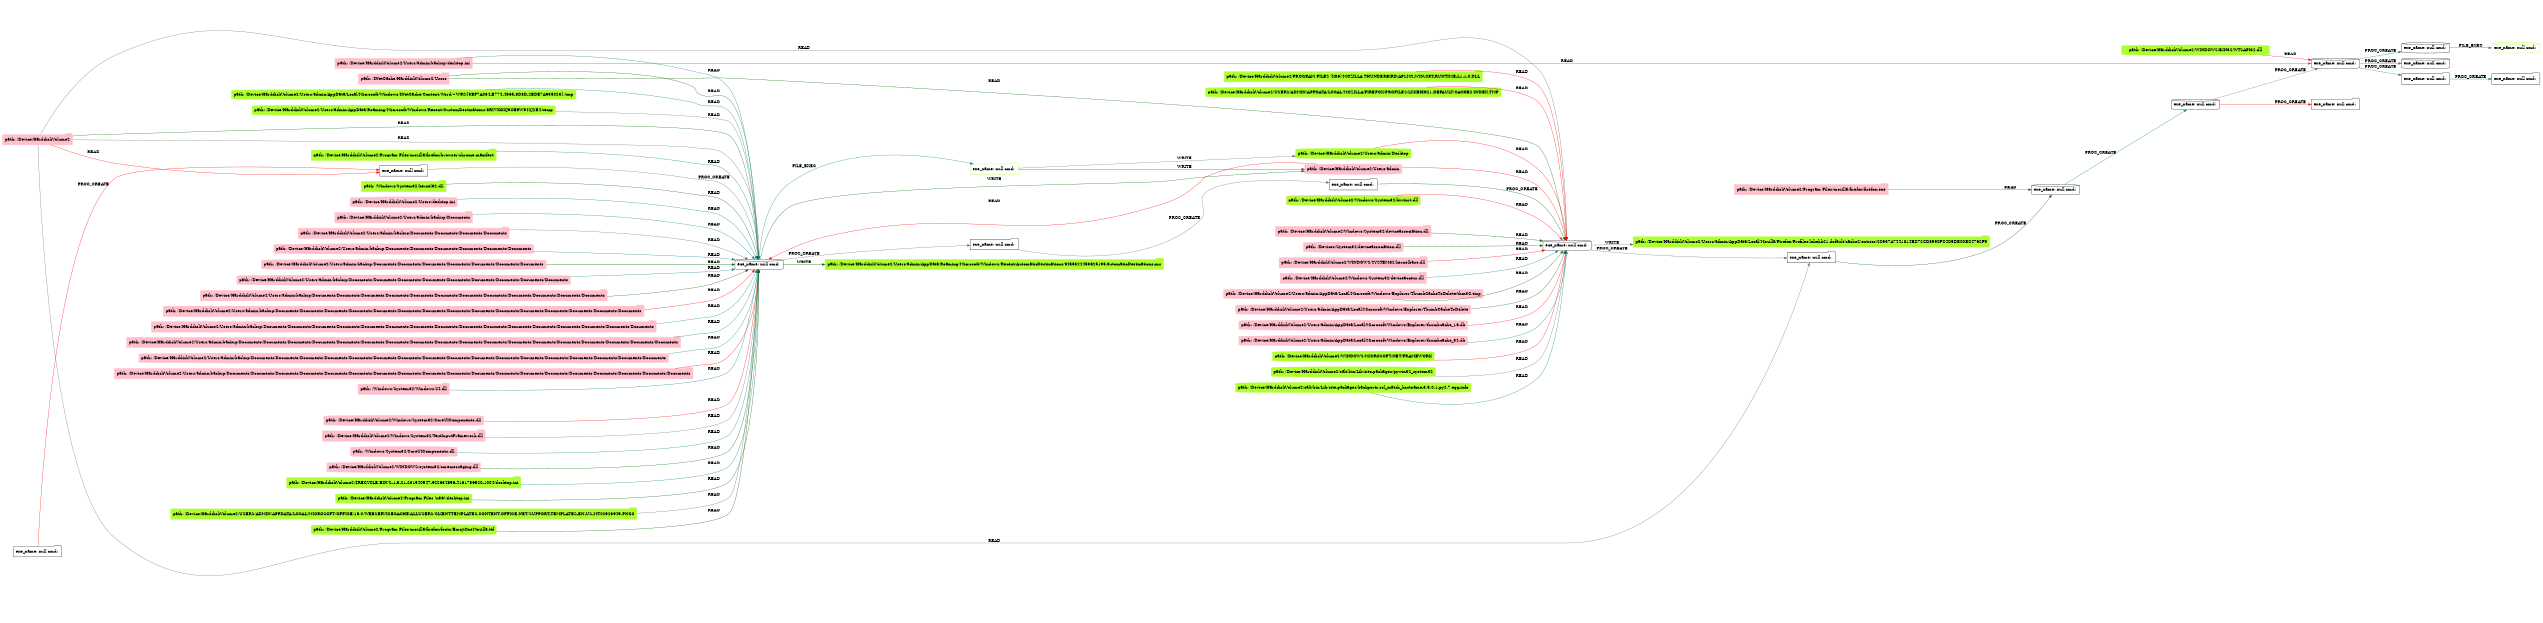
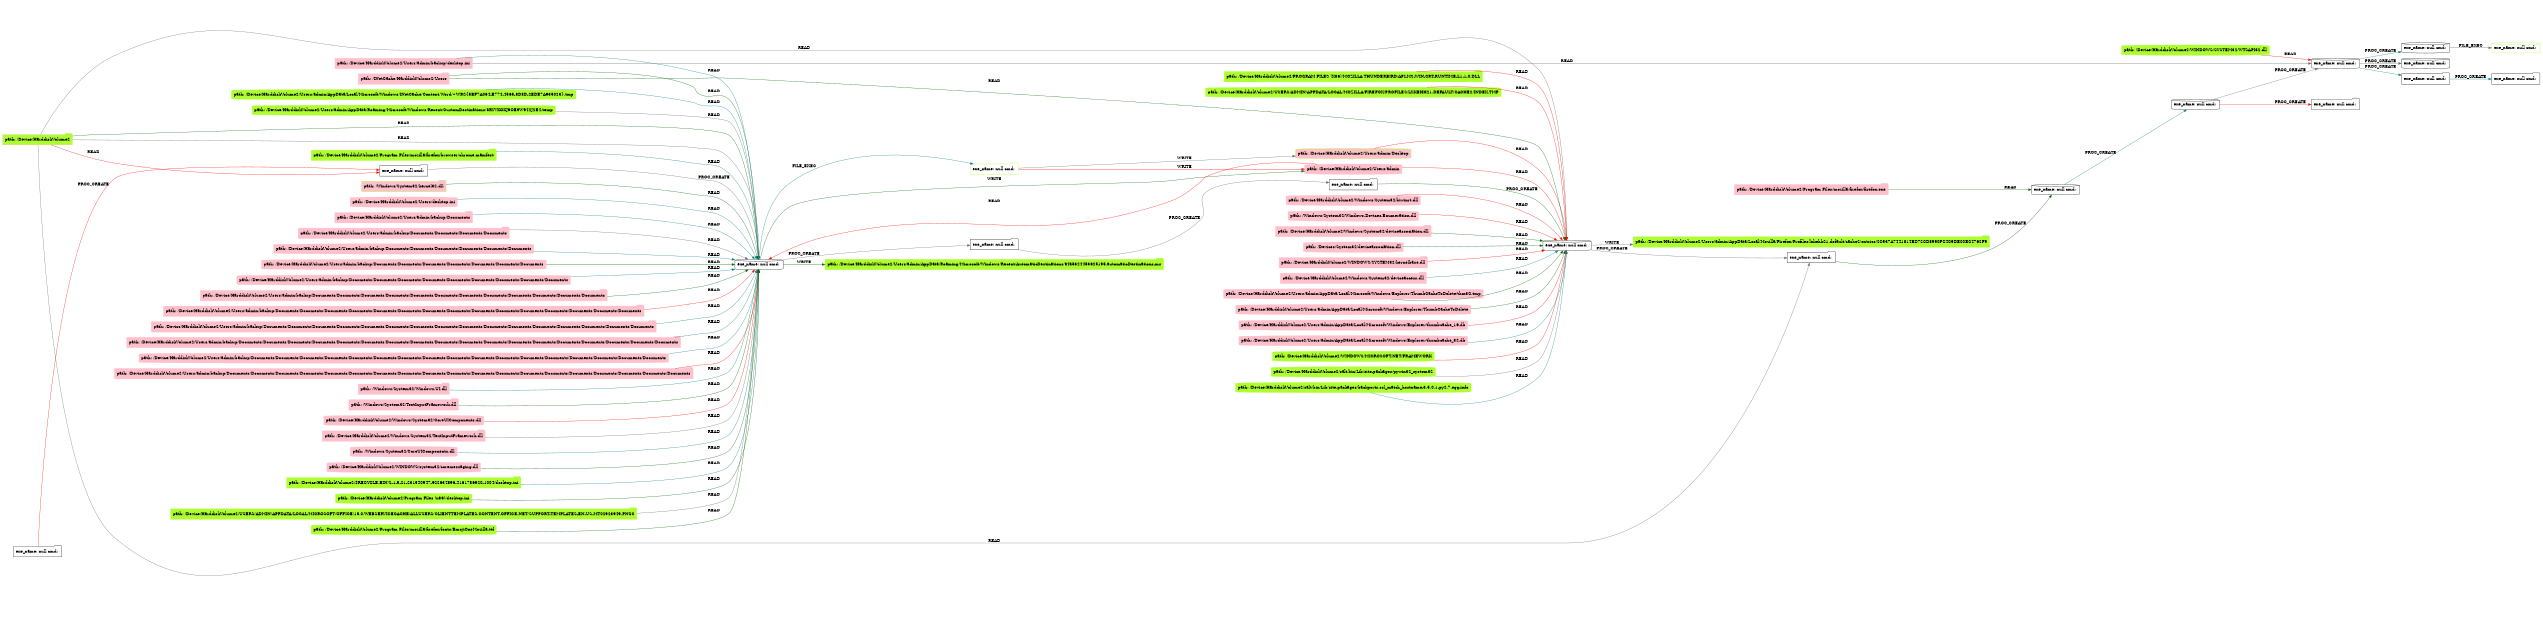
node "path: /Device/HarddiskVolume2/WINDOWS/BIN32/WTSAPI32.dll": label "path: /Device/HarddiskVolume2/WINDOWS/BIN32/WTSAPI32.dll" -> "path: /Device/HarddiskVolume2/WINDOWS/SYSTEM32/WTSAPI32.dll"
node "path: /Device/HarddiskVolume2": fillcolor pink -> greenyellow
node "path: /Device/HarddiskVolume2/Users/admin/Desktop": fillcolor greenyellow -> pink
node "path: /Windows/System32/kernel32.dll": fillcolor greenyellow -> pink
node "path: /Device/HarddiskVolume2/Windows/System32/biwinrt.dll": fillcolor greenyellow -> pink
node "path: /Windows/System32/Windows.Devices.Enumeration.dll": added
node "path: /Windows/System32/TextInputFramework.dll": added
